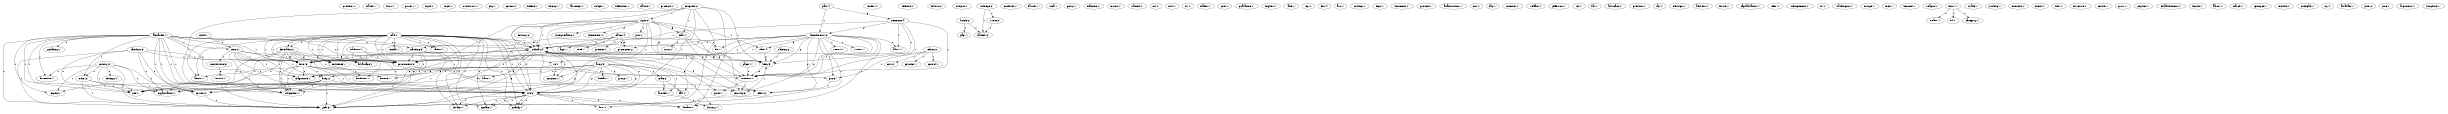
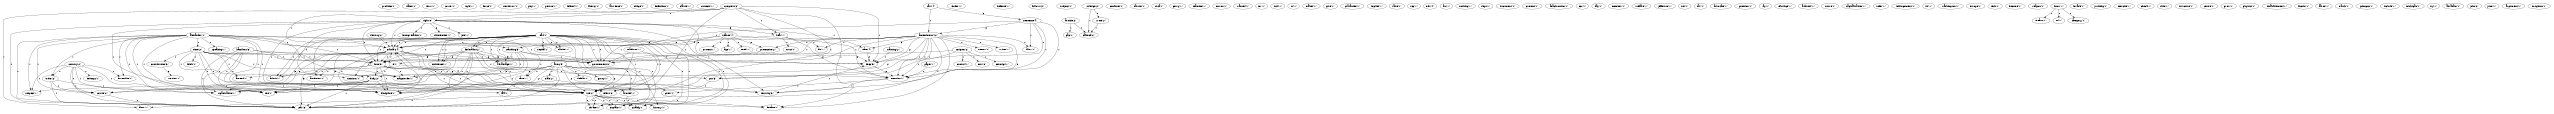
edge "think(1)" -> "time(2)": reversed
node "reason(2)": label "reason(2)" -> "scripter(2)"
